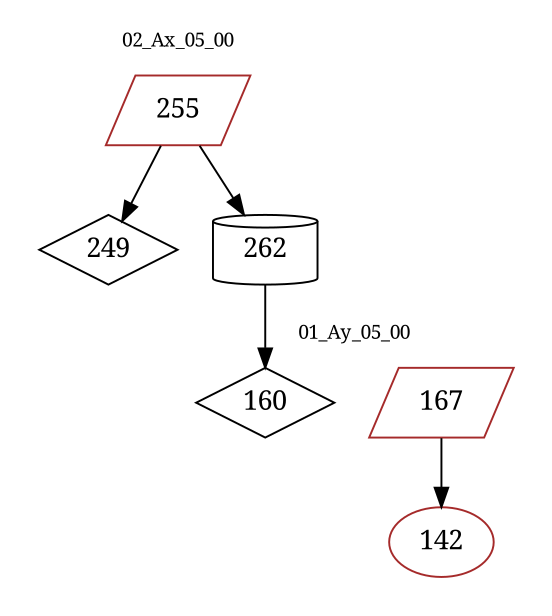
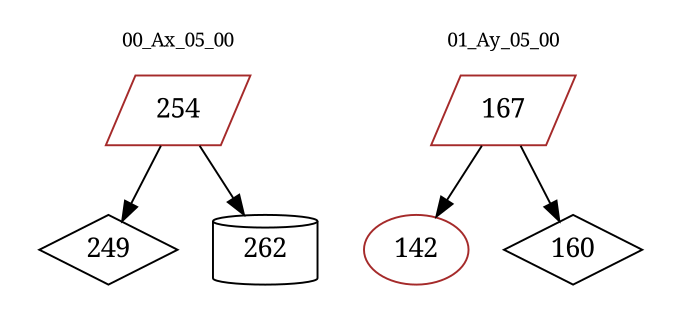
cluster "02_Ax_05_00": label "02_Ax_05_00" -> "00_Ax_05_00"
node "255": label "255" -> "254"
edge "262" -> "160": now "167" -> "160"
